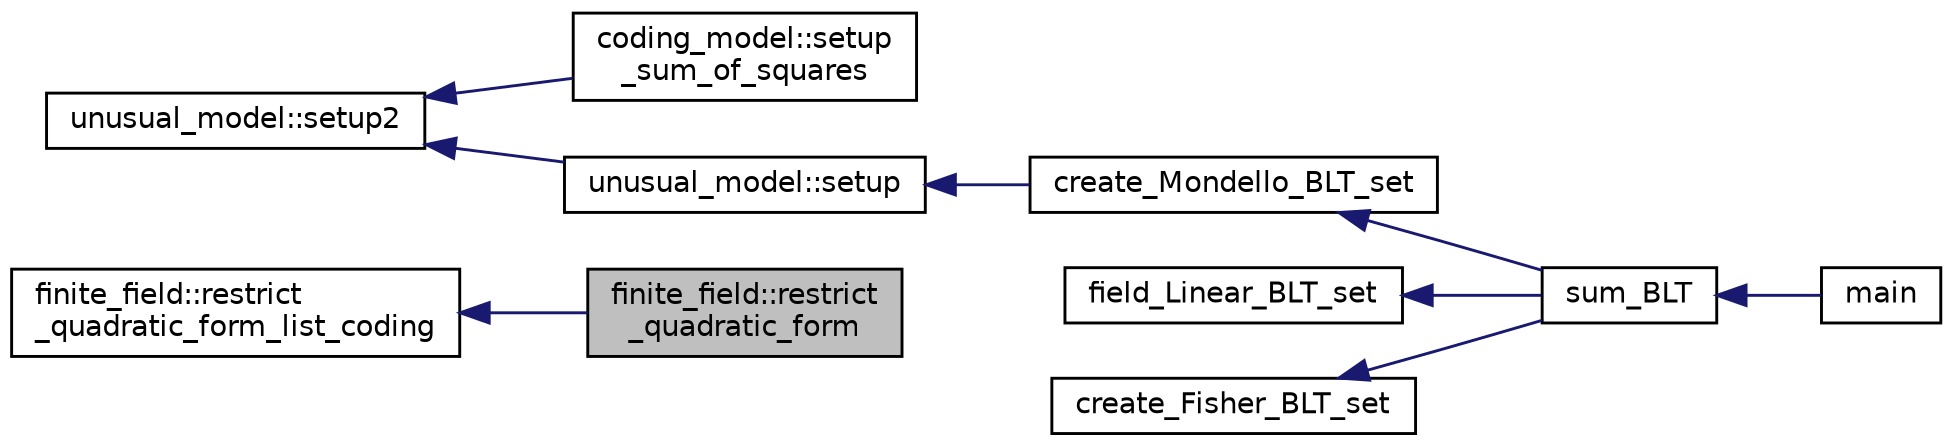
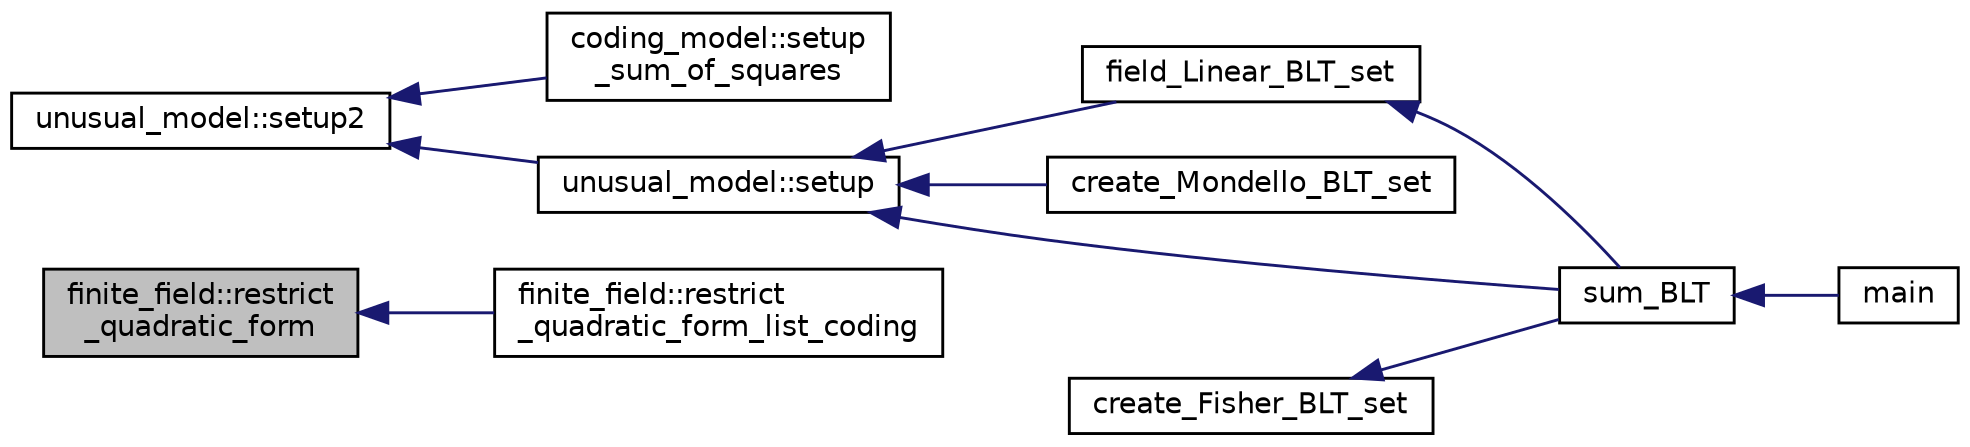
edge "field_Linear_BLT_set" -> "unusual_model::setup": added
edge "sum_BLT" -> "create_Mondello_BLT_set": now "sum_BLT" -> "unusual_model::setup"
edge "finite_field::restrict _quadratic_form" -> "finite_field::restrict _quadratic_form_list_coding": reversed
